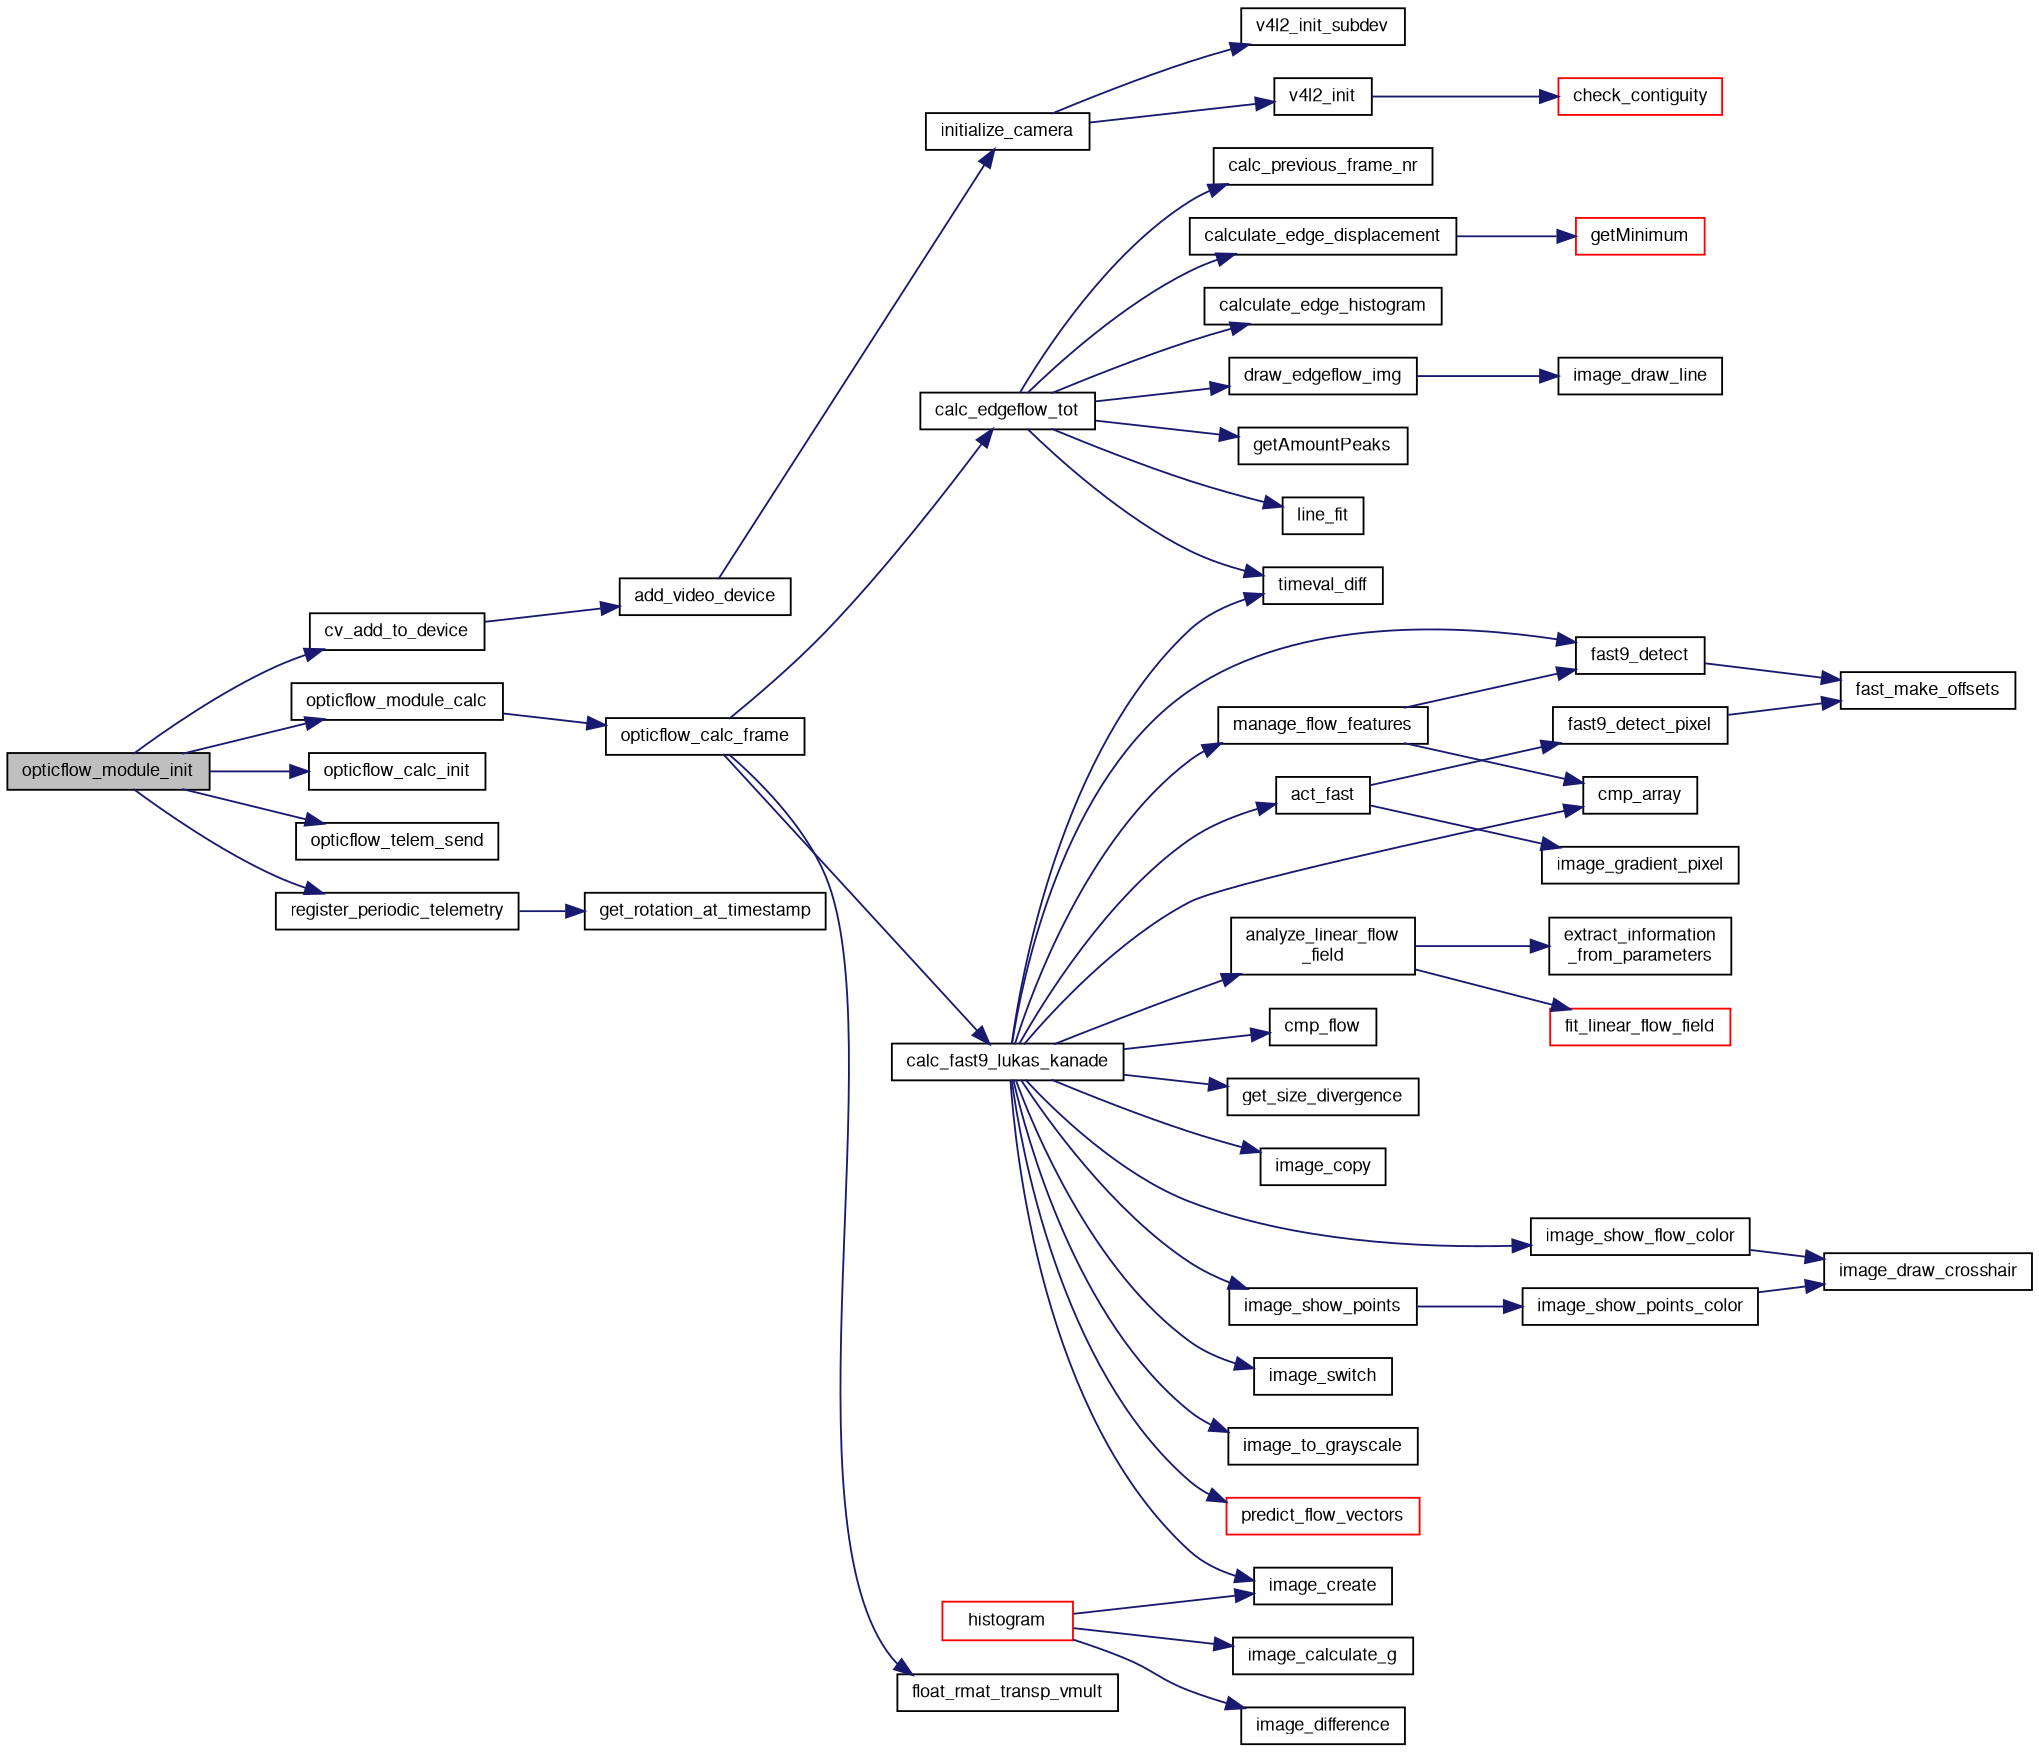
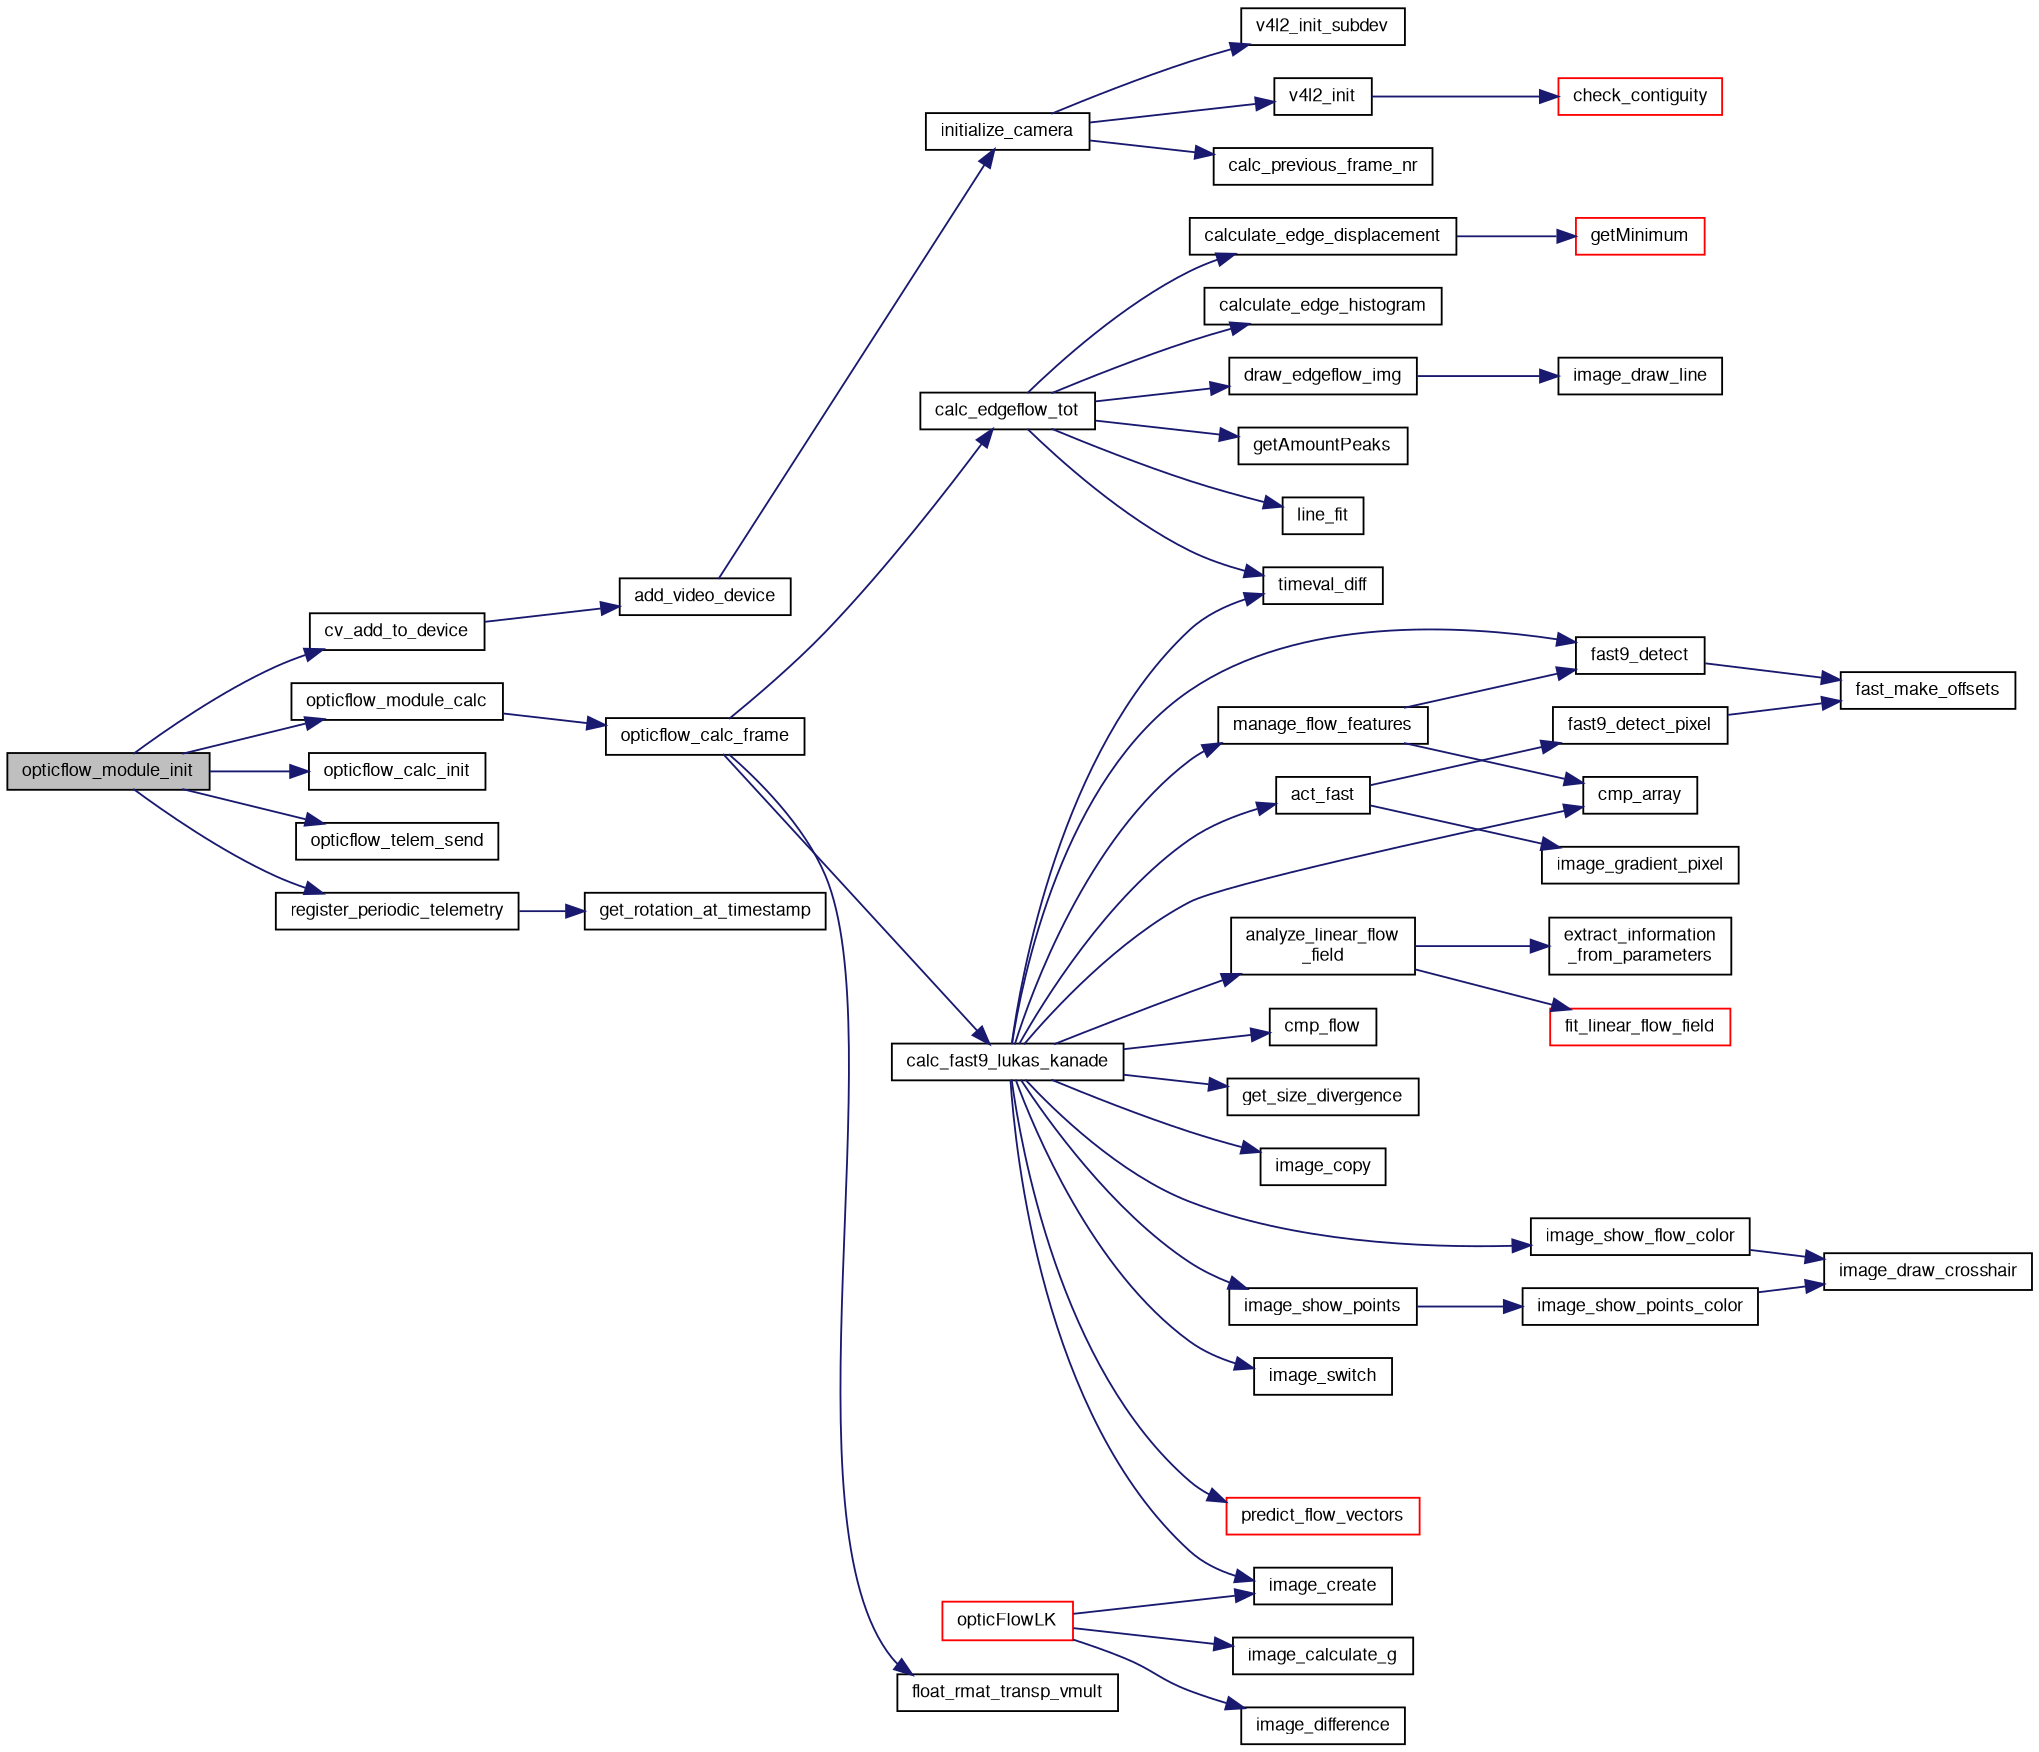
edge "calc_edgeflow_tot" -> "calc_previous_frame_nr": now "initialize_camera" -> "calc_previous_frame_nr"
node "image_to_grayscale": removed
node "histogram": label "histogram" -> "opticFlowLK"
